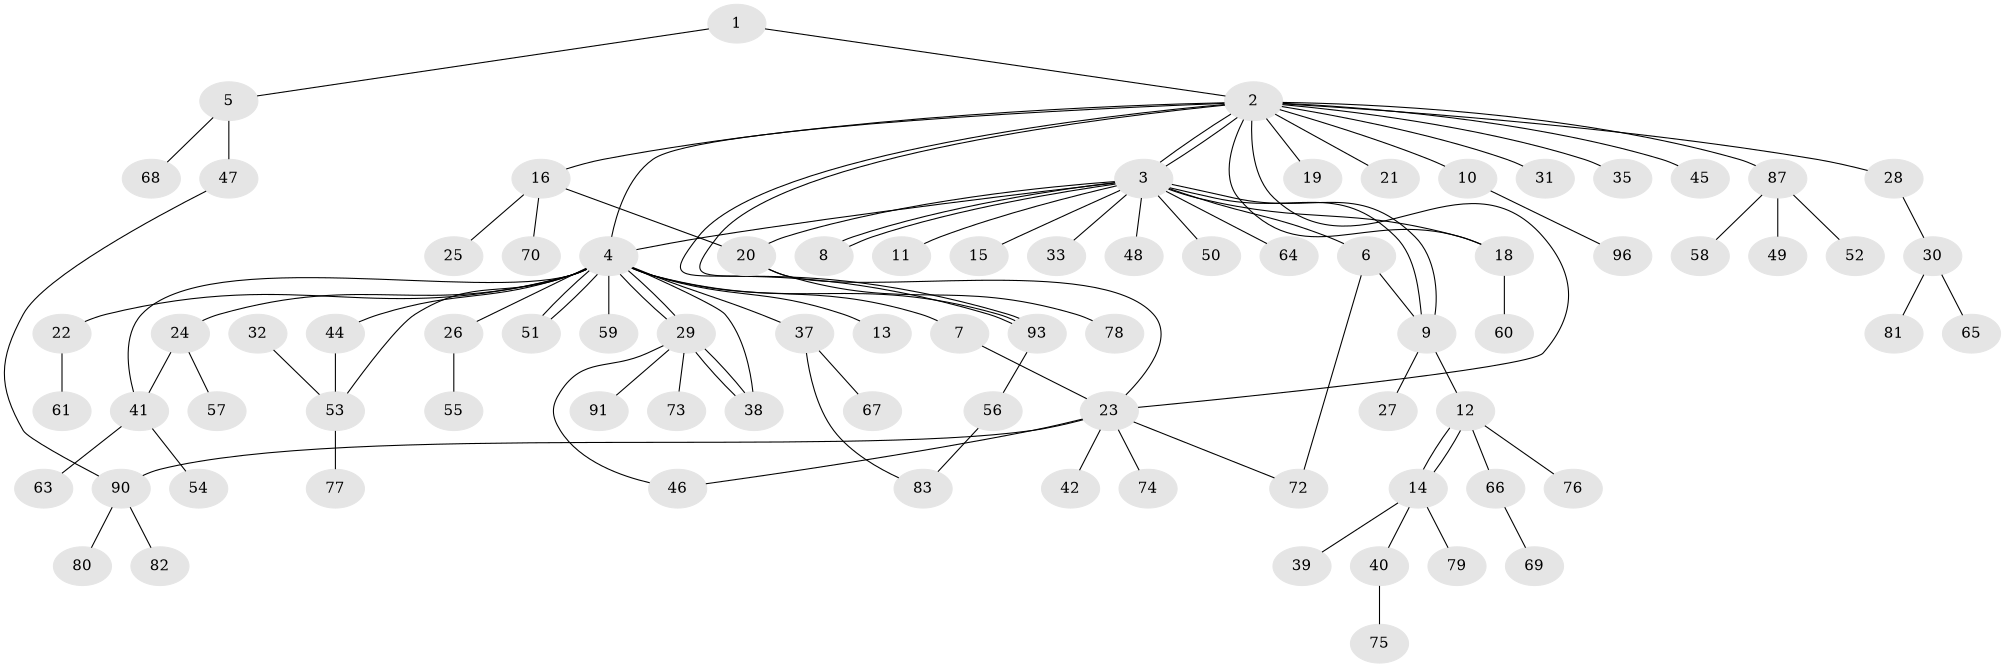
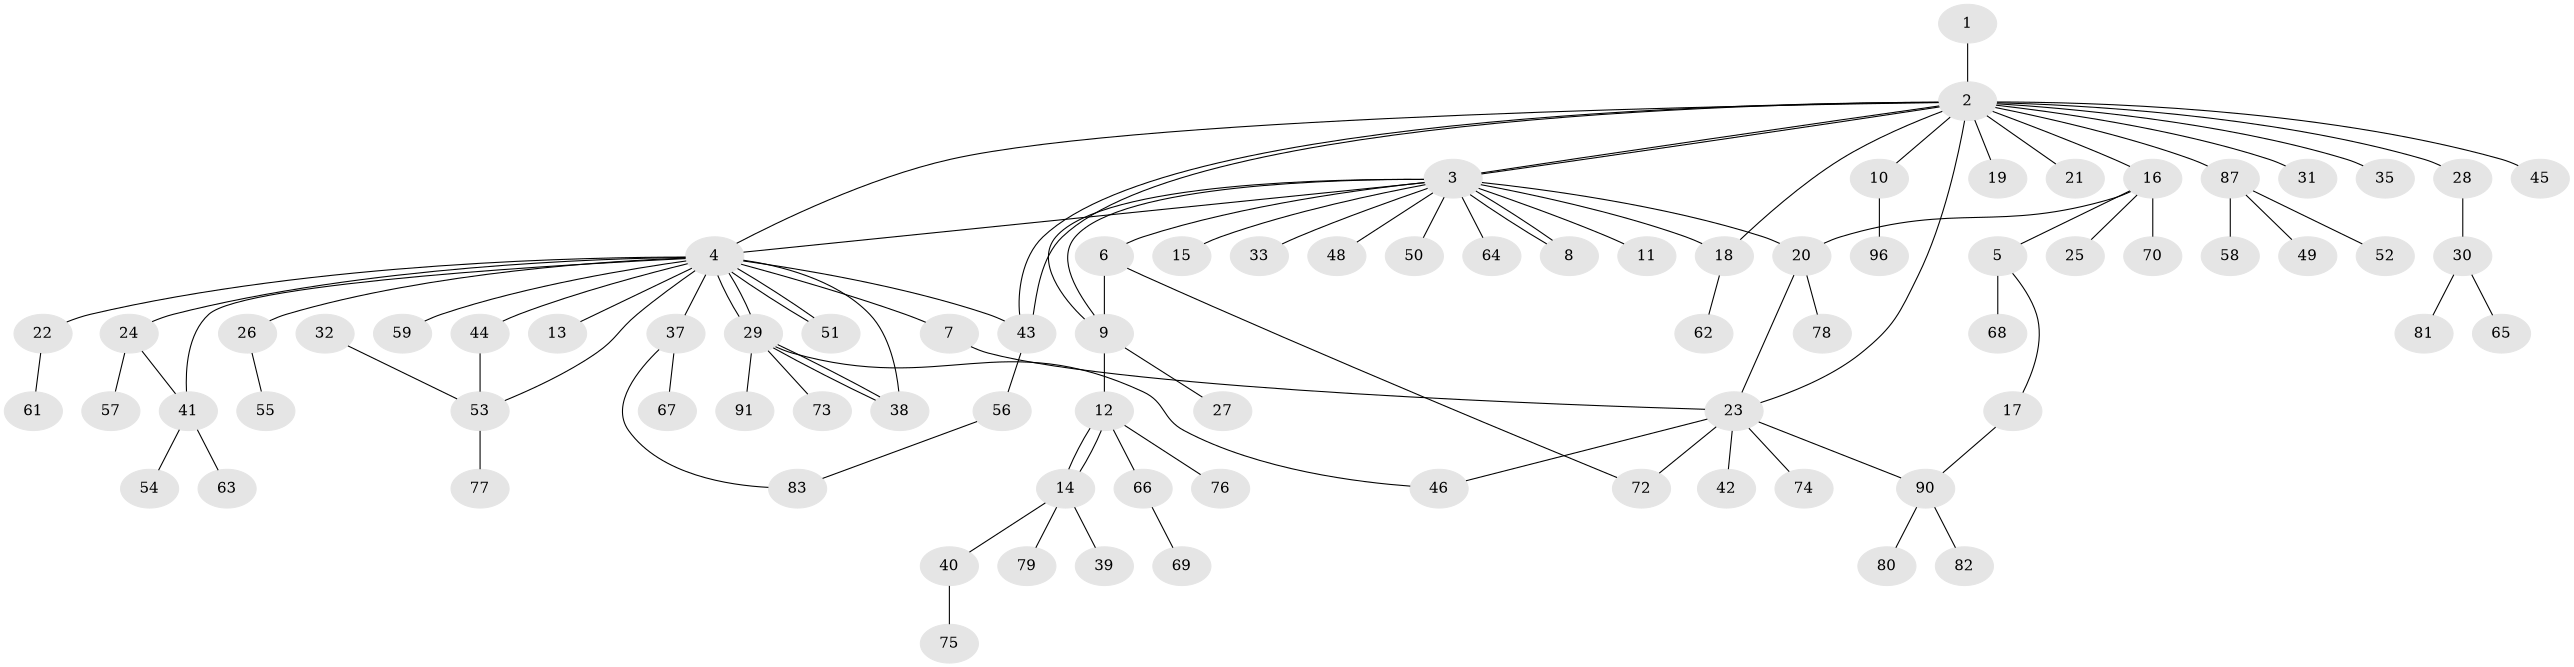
edge "1" -- "5": now "16" -- "5"
node "47": label "47" -> "17"
node "93": label "93" -> "43"
node "60": label "60" -> "62"
